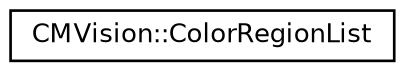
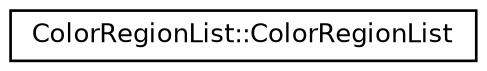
node "CMVision::ColorRegionList": label "CMVision::ColorRegionList" -> "ColorRegionList::ColorRegionList"
